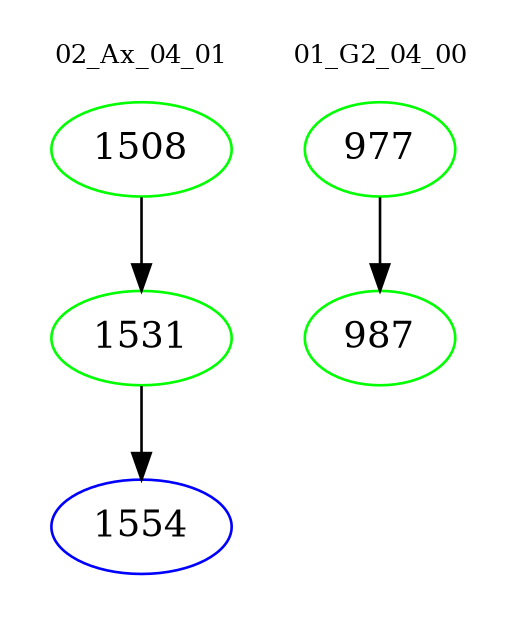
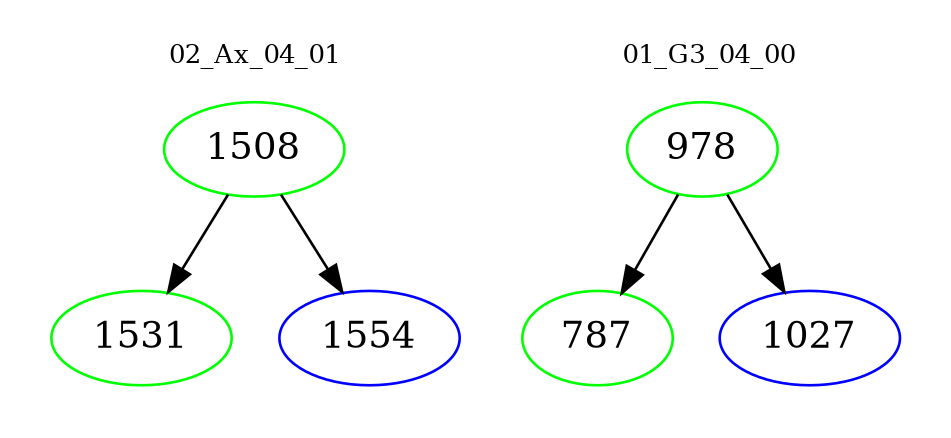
cluster "01_G2_04_00": label "01_G2_04_00" -> "01_G3_04_00"
node "977": label "977" -> "978"
node "987": label "987" -> "787"
node "1027": added
edge "1531" -> "1554": now "1508" -> "1554"
